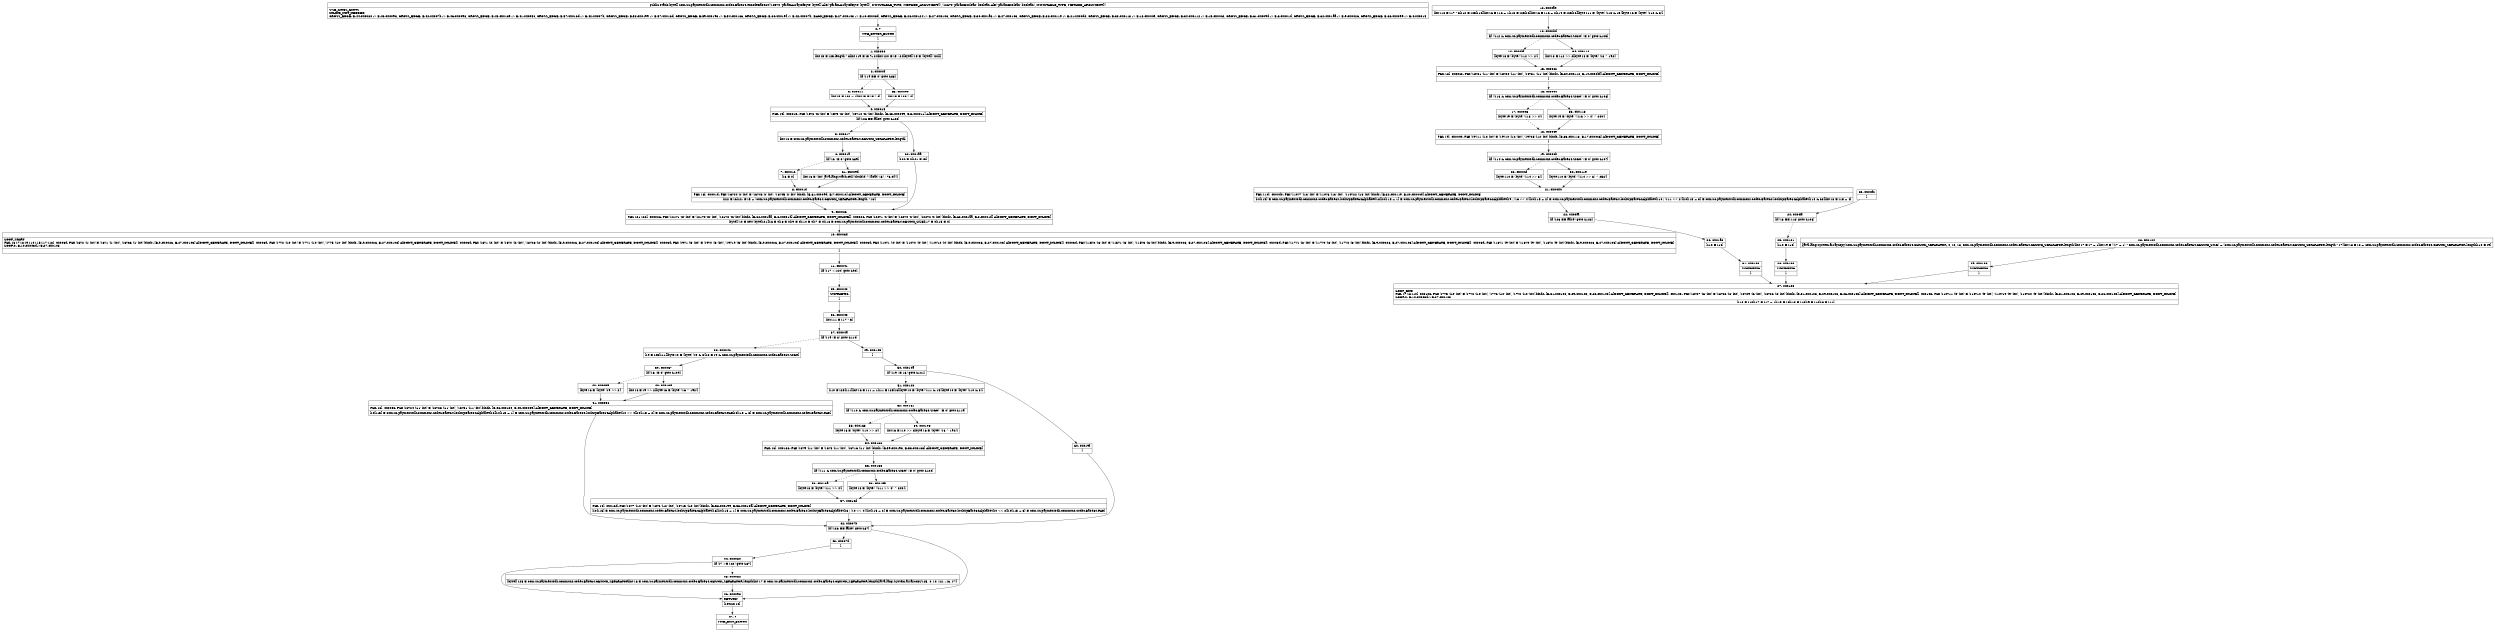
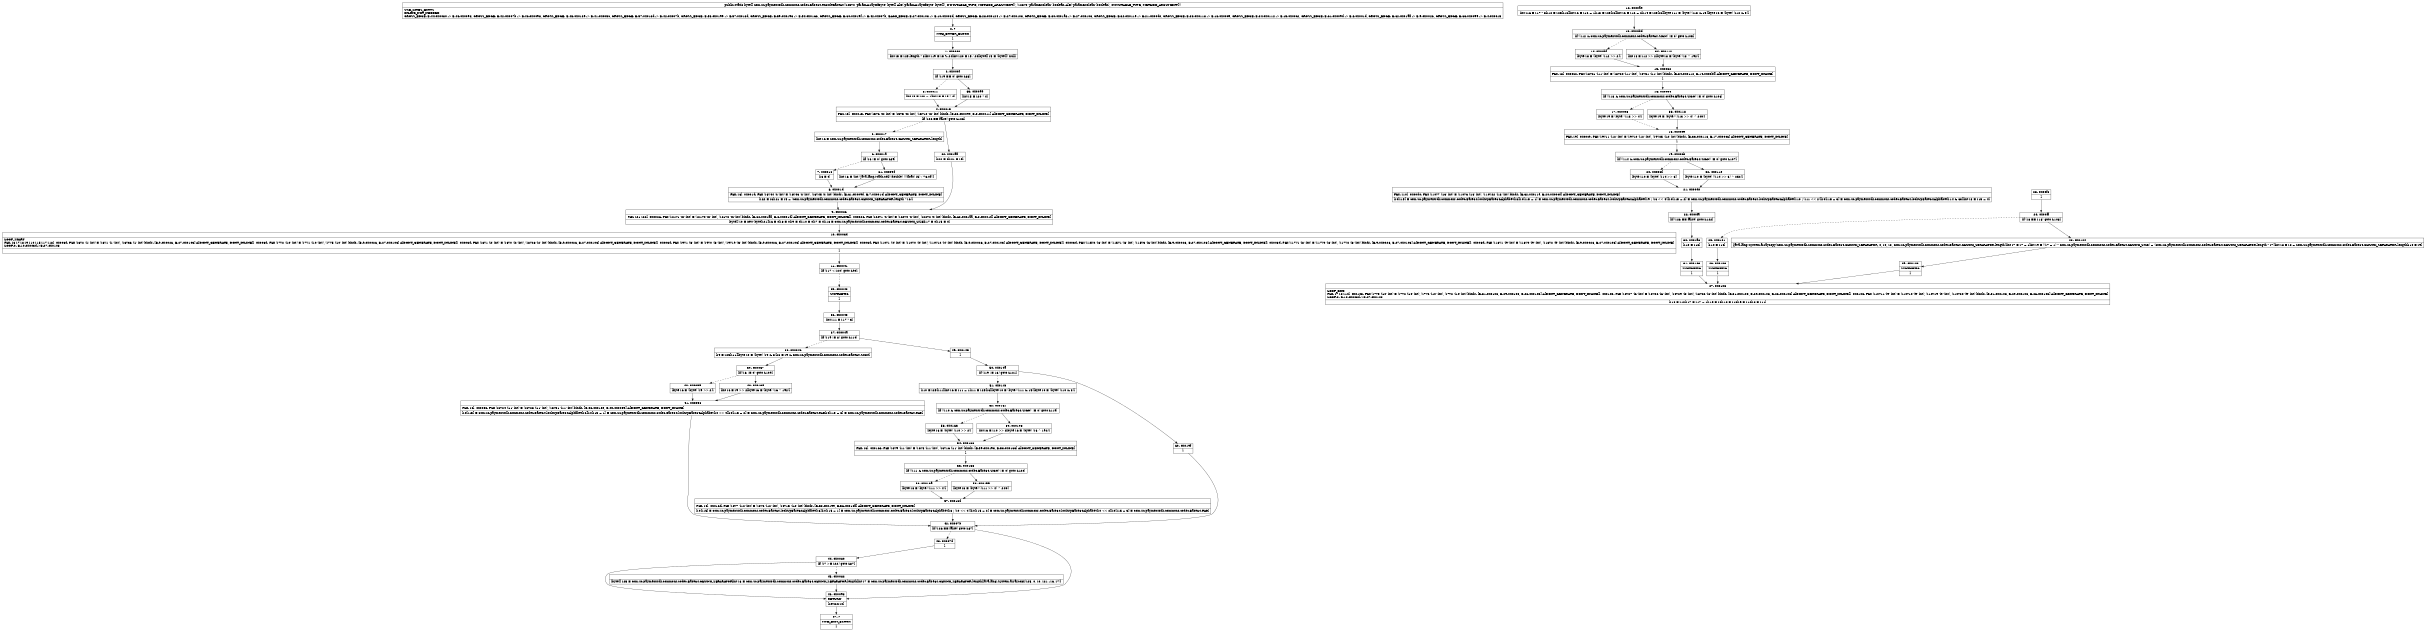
edge "24: 0x00ff" -> "28: 0x0124": added
